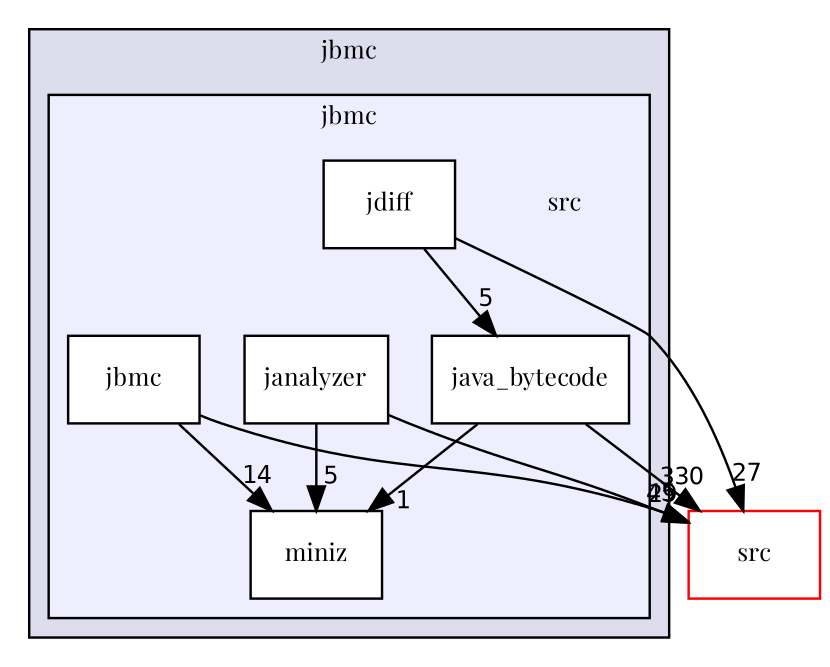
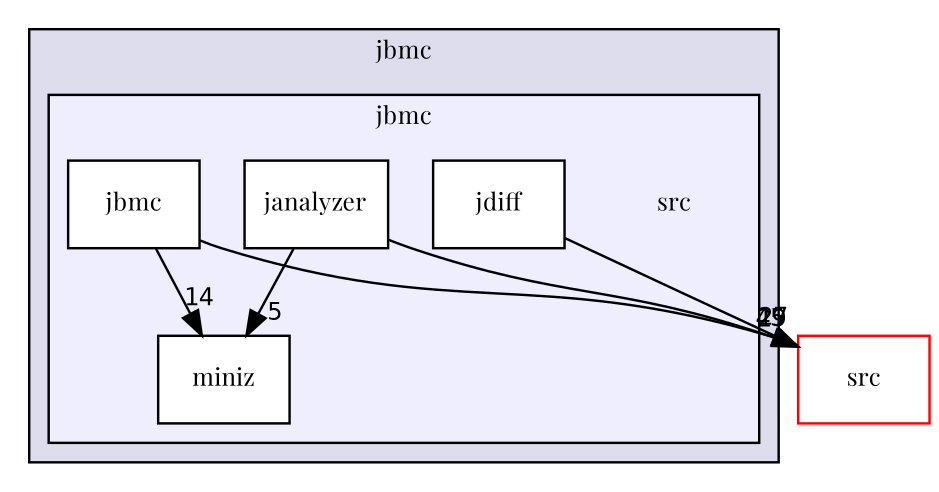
node "java_bytecode": removed
